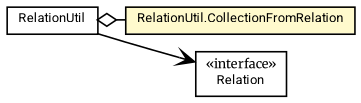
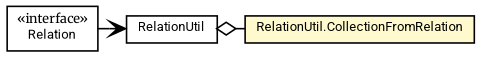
edge "RelationUtil" -> "Relation": reversed
